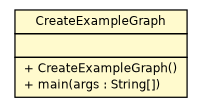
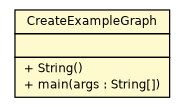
node "CreateExampleGraph": text "+ CreateExampleGraph()" -> "+ String()"
